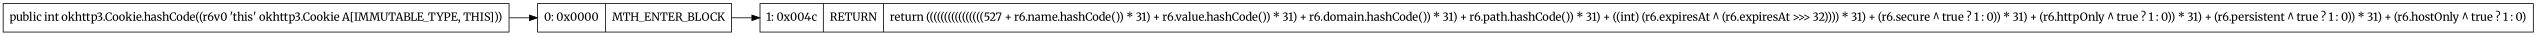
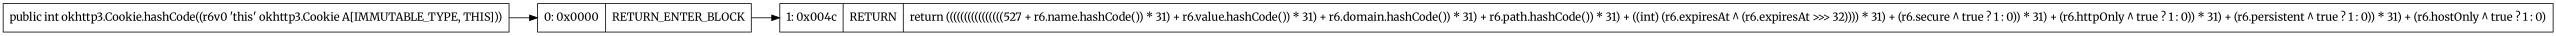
node "0: 0x0000": text "MTH_ENTER_BLOCK" -> "RETURN_ENTER_BLOCK"
